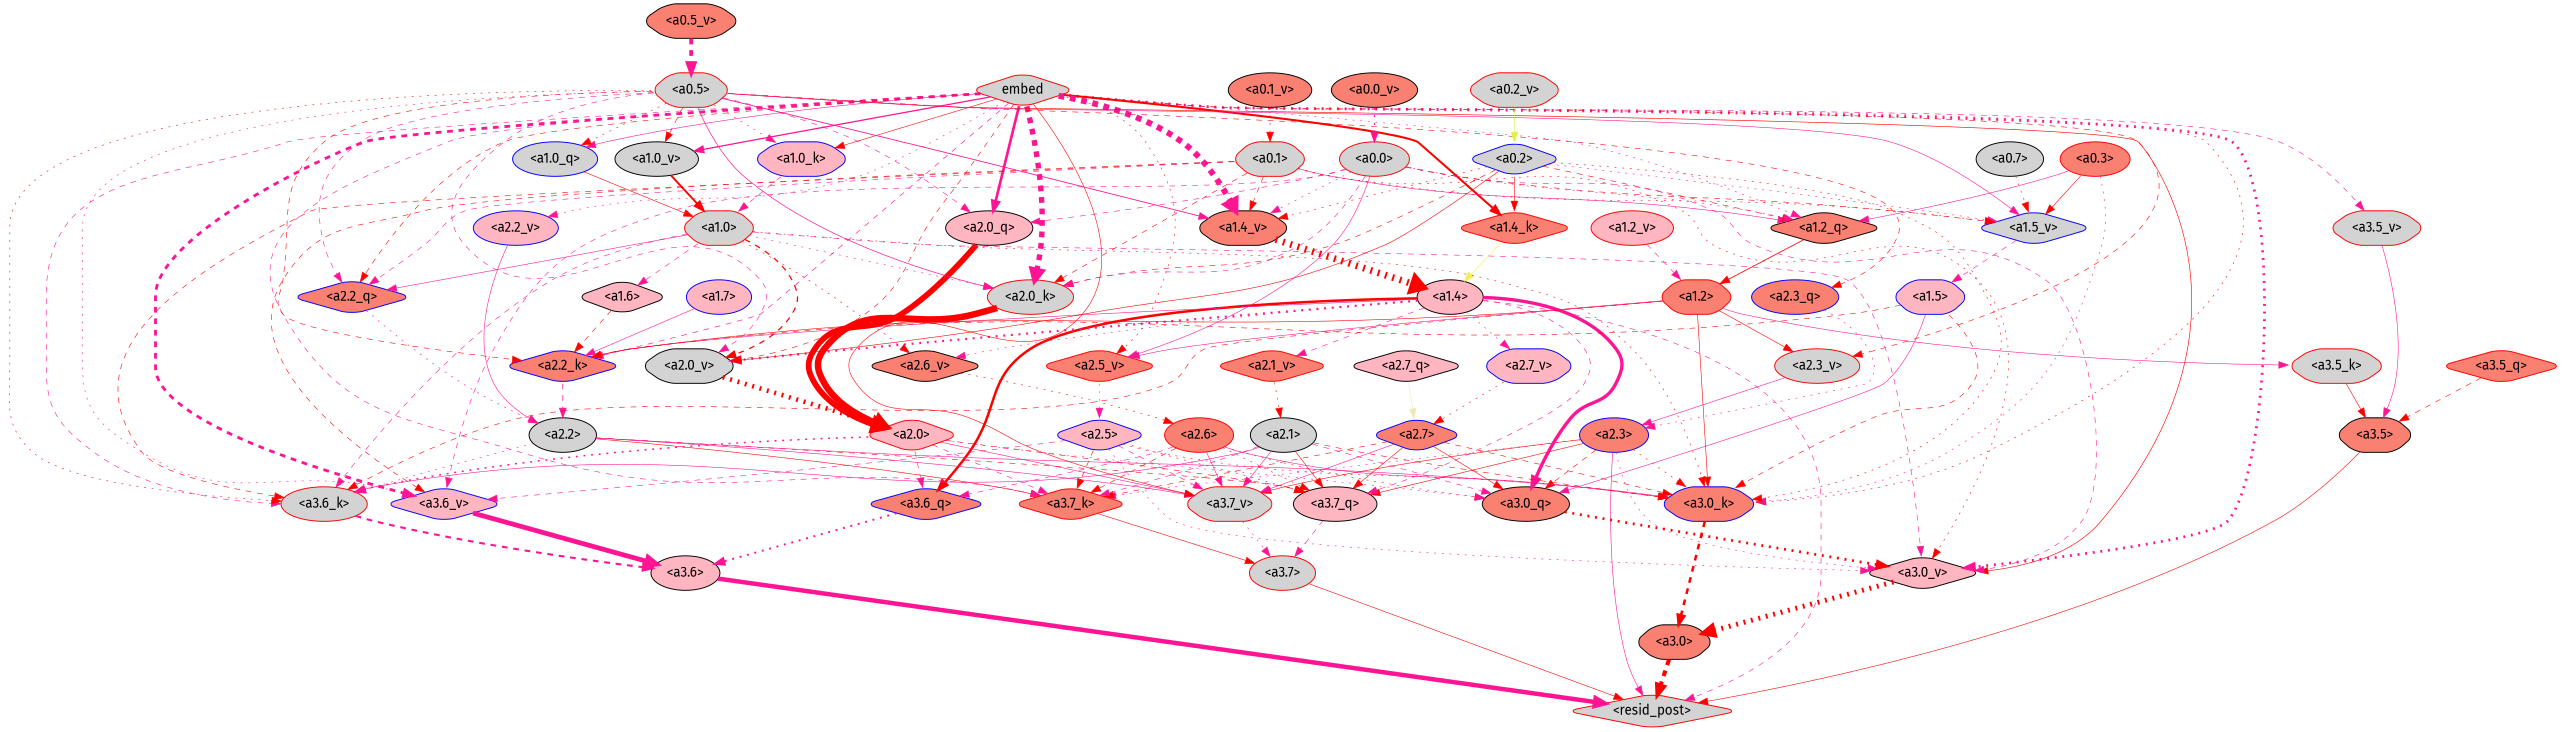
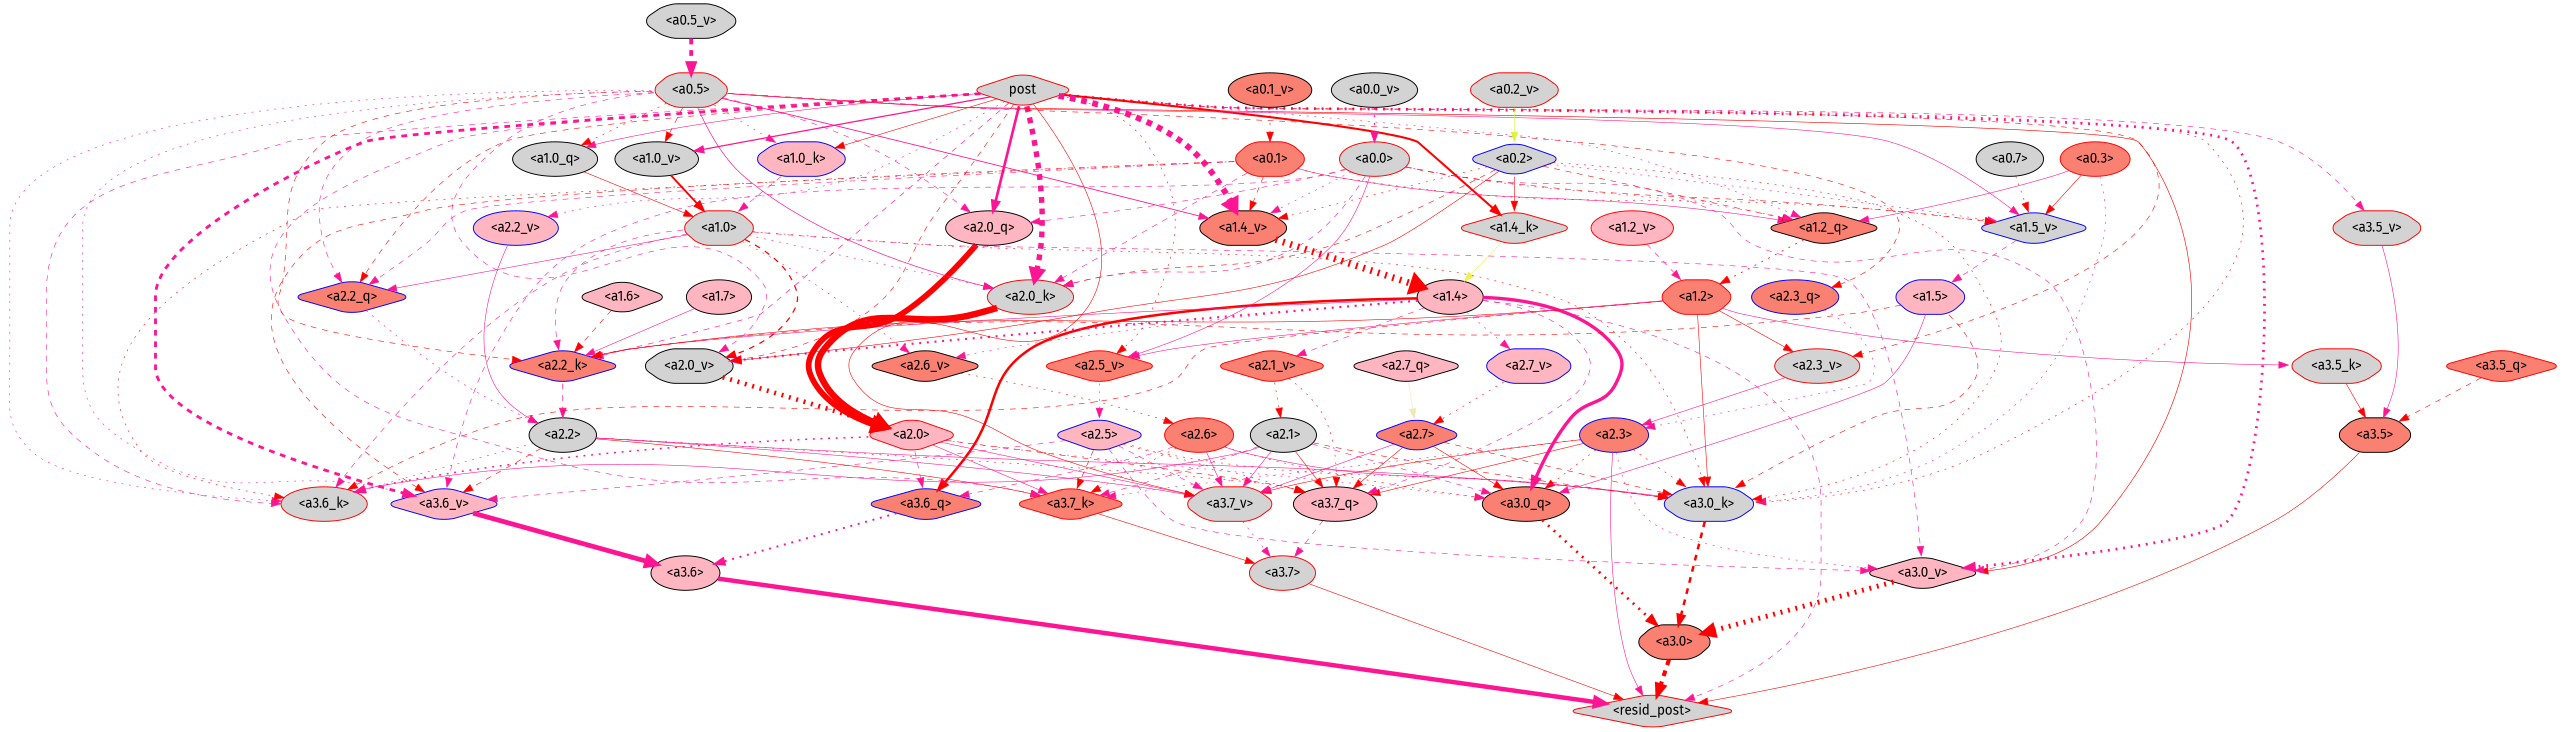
node "<a0.5_v>": fillcolor salmon -> lightgrey
node "embed": label "embed" -> "post"
node "<a0.0_v>": fillcolor salmon -> lightgrey
edge "<a0.5>" -> "<a3.6_k>": color red -> deeppink
node "<a1.0_q>": color blue -> black
node "<a0.1>": fillcolor lightgrey -> salmon
edge "<a0.1>" -> "<a3.6_k>": style dashed -> dotted
edge "<a0.1>" -> "<a2.0_k>": color red -> deeppink
node "<a1.4_k>": fillcolor salmon -> lightgrey
edge "<a1.2_q>" -> "<a1.2>": style bold -> dotted
edge "<a0.1>" -> "<a3.0_v>": removed
edge "<a1.0>" -> "<a1.6>": now "<a1.0>" -> "<a2.2_k>"
edge "<a1.0>" -> "<a2.6_v>": color red -> deeppink
node "<a1.7>": color blue -> black
edge "<a2.7>" -> "<a3.7_k>": removed
edge "<a2.2>" -> "<a3.7_q>": style dashed -> dotted
edge "<a2.6>" -> "<a3.7_q>": now "<a2.1_v>" -> "<a3.7_q>"
edge "<a2.3>" -> "<a3.0_q>": style dashed -> dotted
edge "<a2.0>" -> "<a3.7_k>": style dashed -> bold
edge "<a2.6>" -> "<a3.7_k>": style dashed -> dotted
edge "<a2.2>" -> "<a3.6_v>": added
node "<a3.0_k>": fillcolor salmon -> lightgrey
edge "<a3.0_q>" -> "<a3.0_v>": now "<a3.0_q>" -> "<a3.0>"
edge "<a3.6_k>" -> "<a3.6>": removed
edge "<a2.5>" -> "<a3.0_v>": style dotted -> dashed
